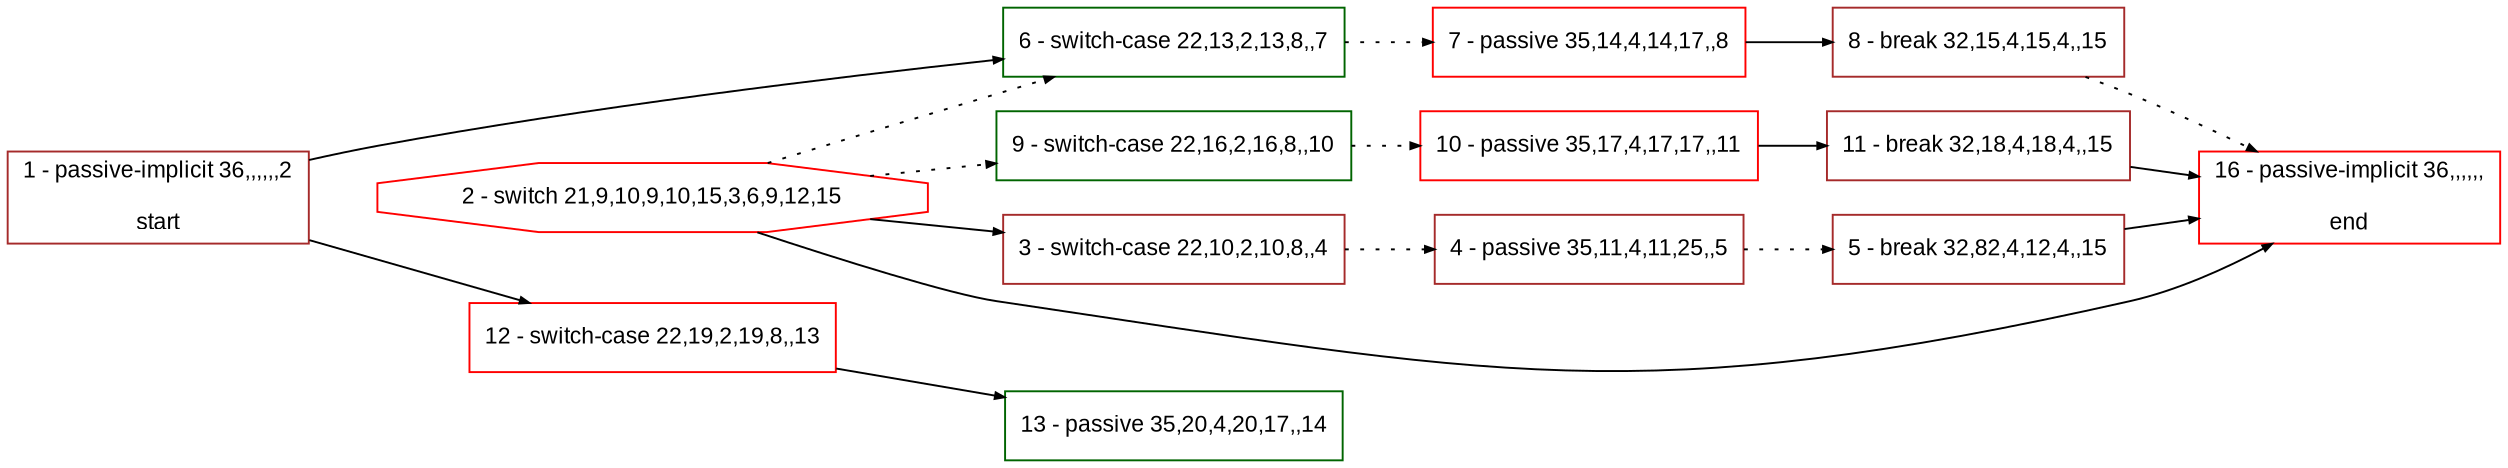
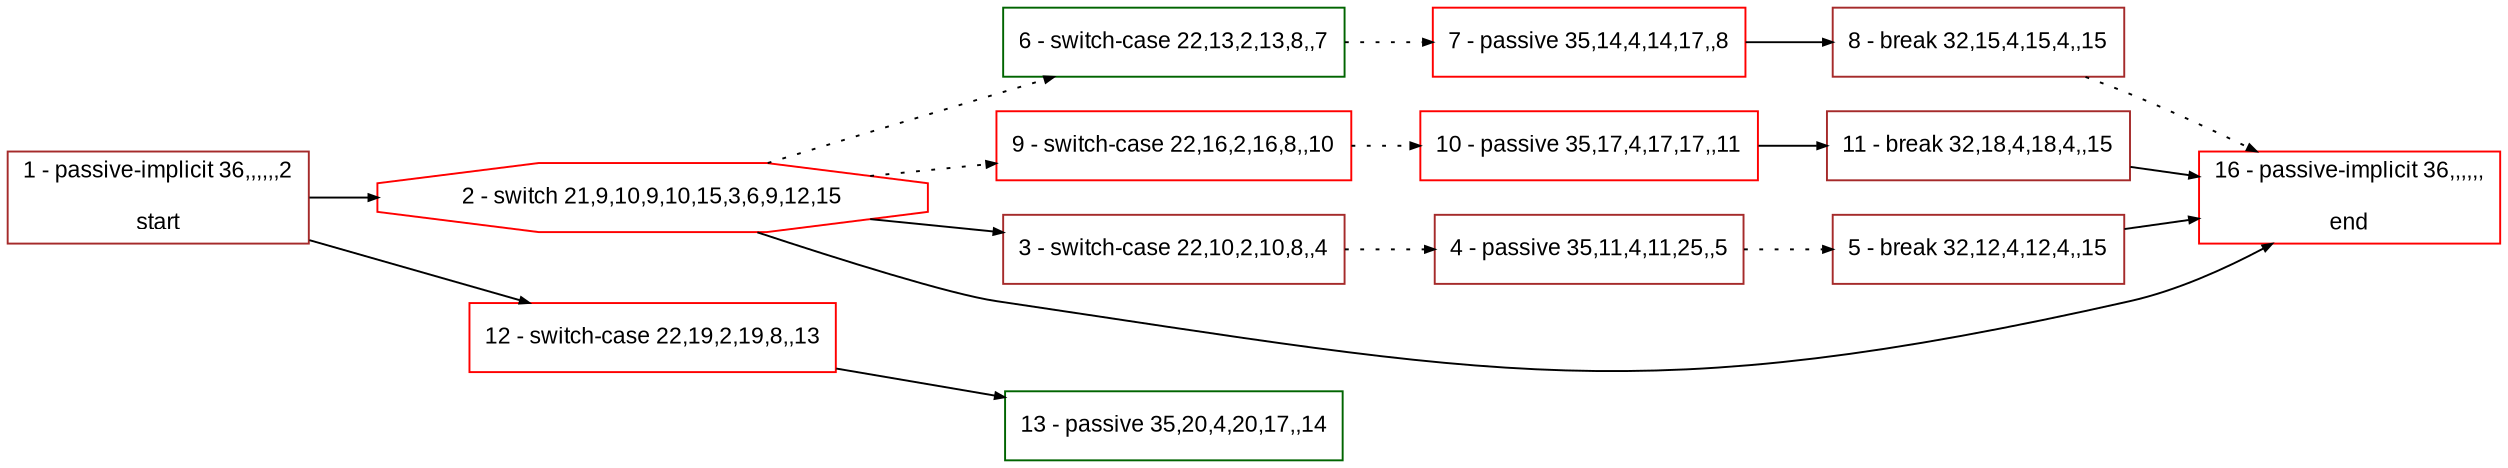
edge "1 - passive-implicit 36,,,,,,2 start" -> "6 - switch-case 22,13,2,13,8,,7": now "1 - passive-implicit 36,,,,,,2 start" -> "2 - switch 21,9,10,9,10,15,3,6,9,12,15"
node "9 - switch-case 22,16,2,16,8,,10": color darkgreen -> red
node "5 - break 32,82,4,12,4,,15": label "5 - break 32,82,4,12,4,,15" -> "5 - break 32,12,4,12,4,,15"
